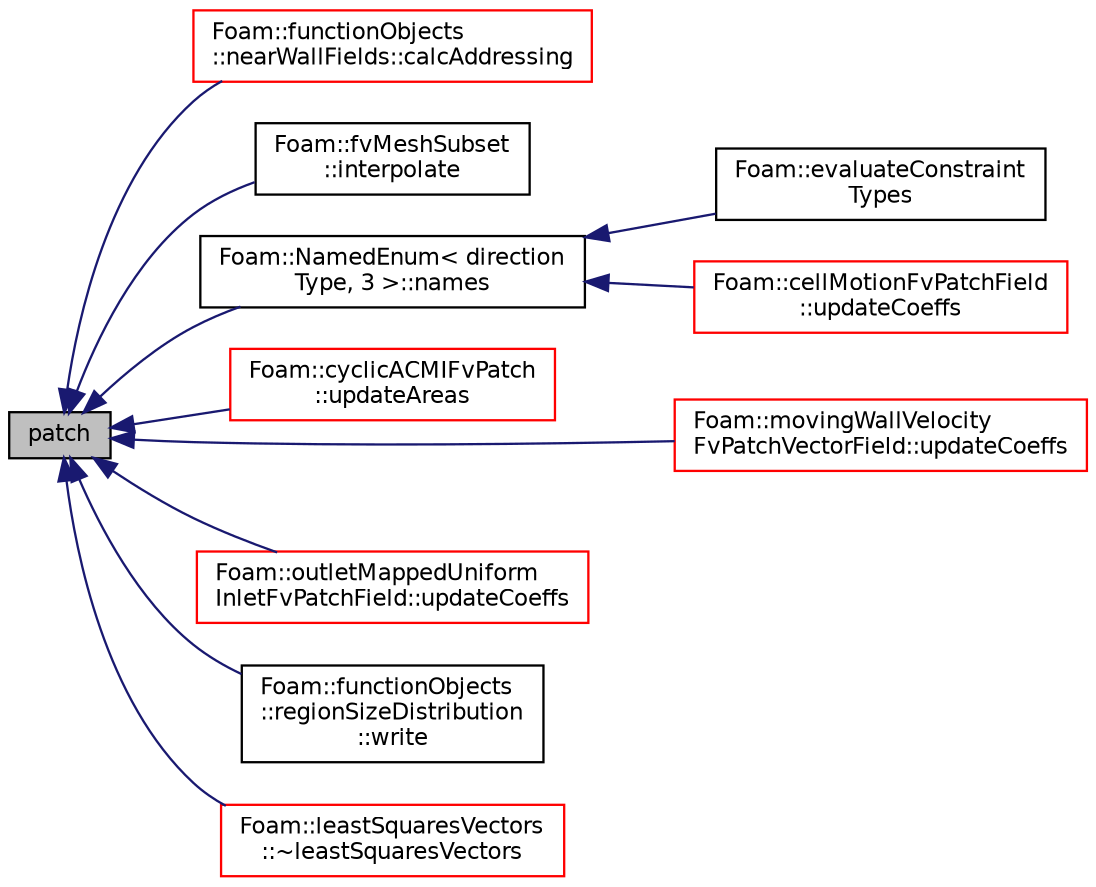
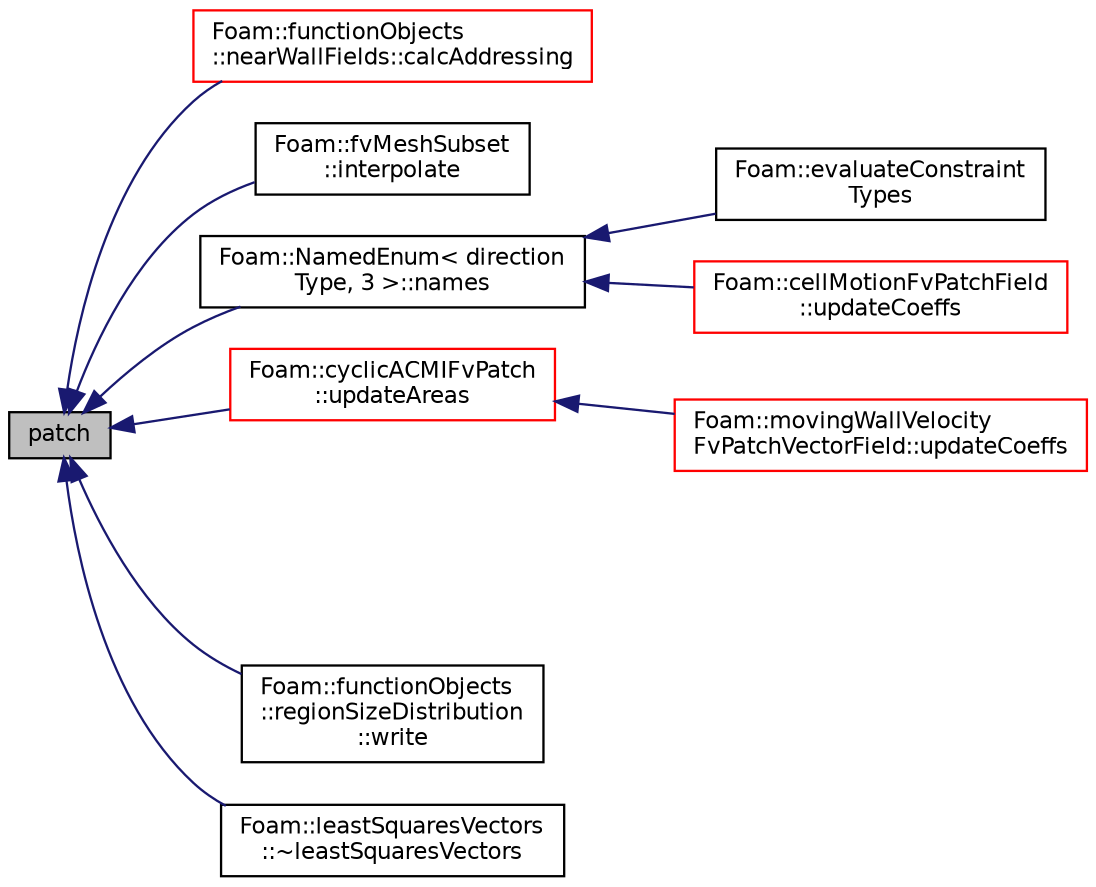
edge "Foam::movingWallVelocity FvPatchVectorField::updateCoeffs" -> "patch": now "Foam::movingWallVelocity FvPatchVectorField::updateCoeffs" -> "Foam::cyclicACMIFvPatch ::updateAreas"
node "Foam::outletMappedUniform InletFvPatchField::updateCoeffs": removed
node "Foam::leastSquaresVectors ::~leastSquaresVectors": color red -> black
